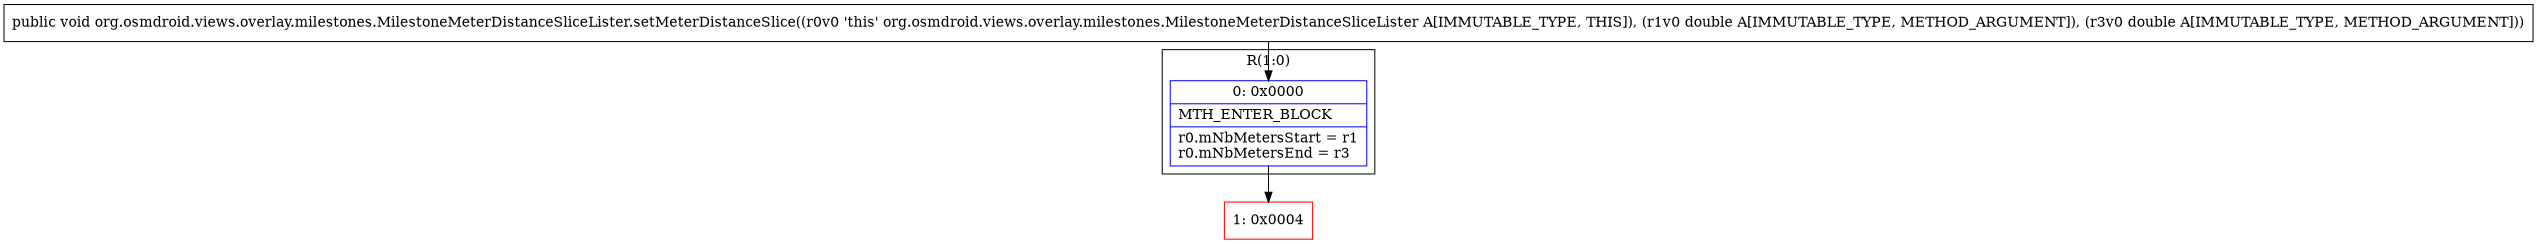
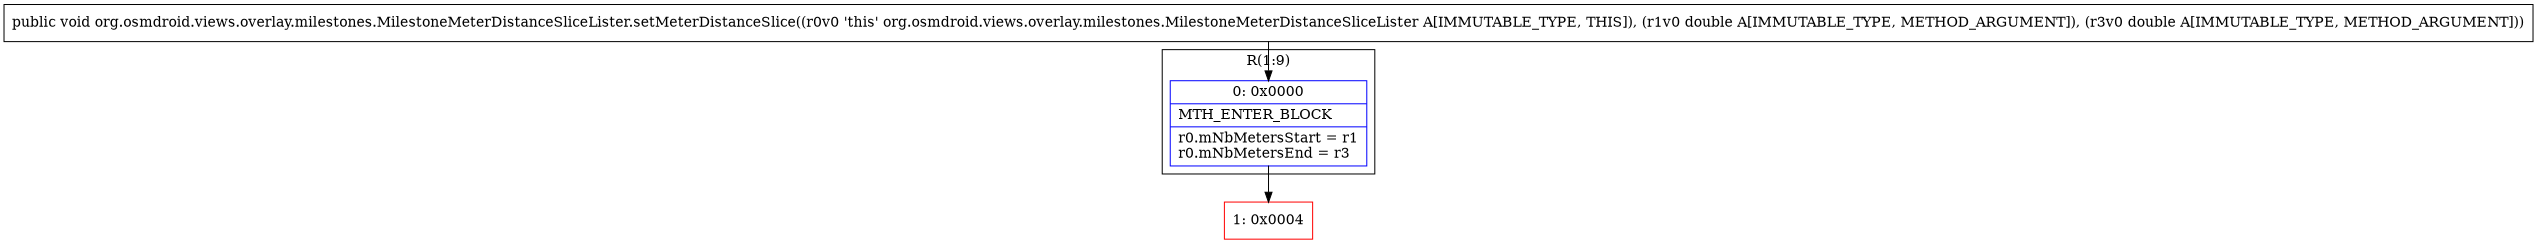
cluster "R(1:0)": label "R(1:0)" -> "R(1:9)"
